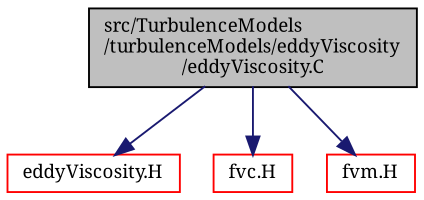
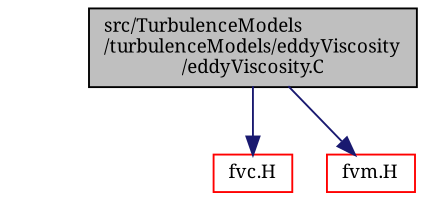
node "eddyViscosity.H": removed
